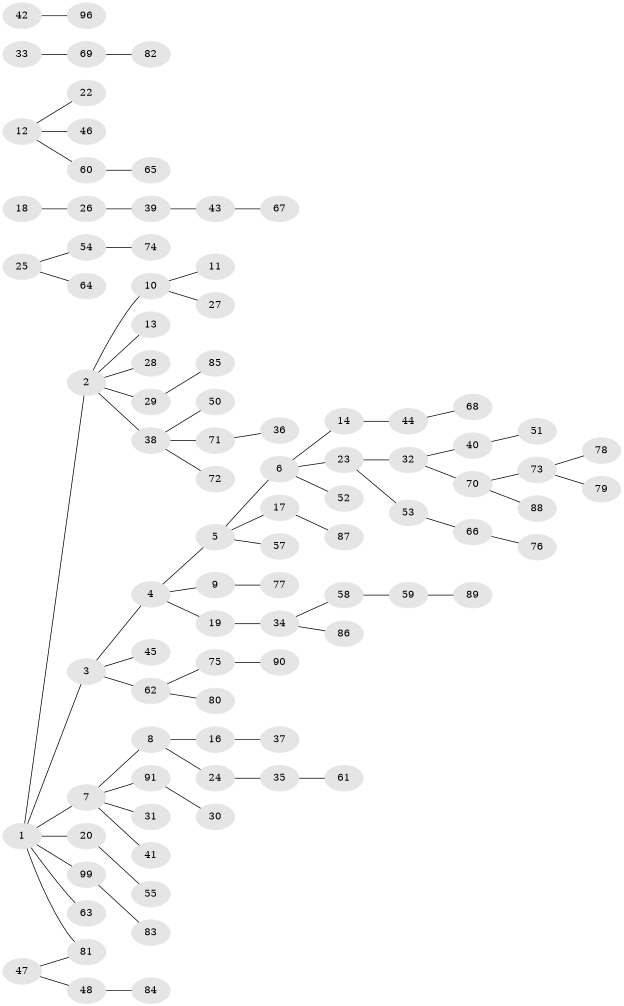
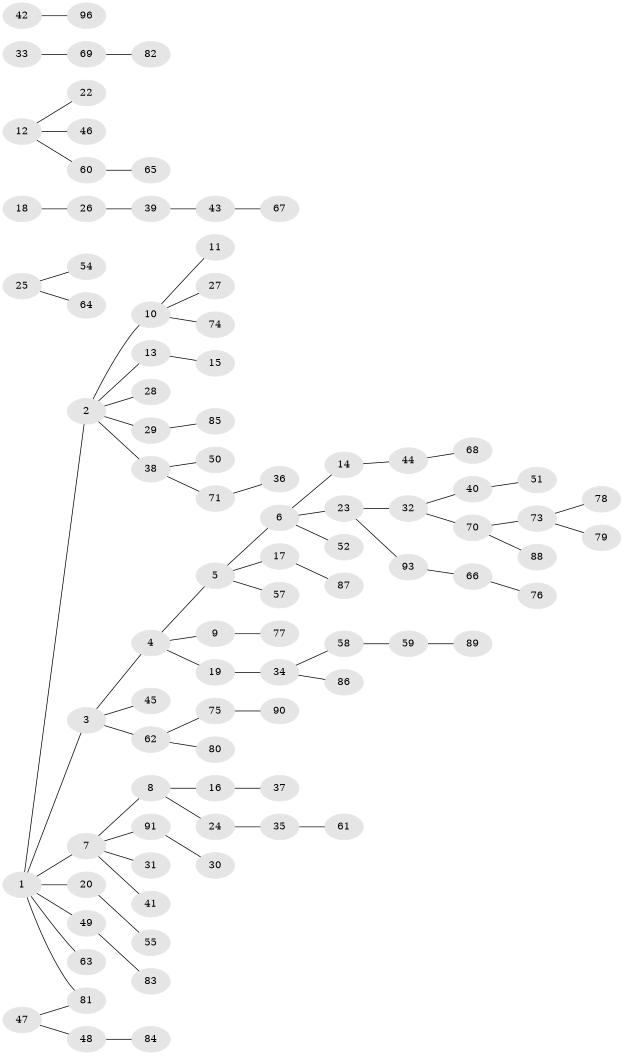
edge "54" -- "74": now "10" -- "74"
node "15": added
node "72": removed
node "53": label "53" -> "93"
node "99": label "99" -> "49"
